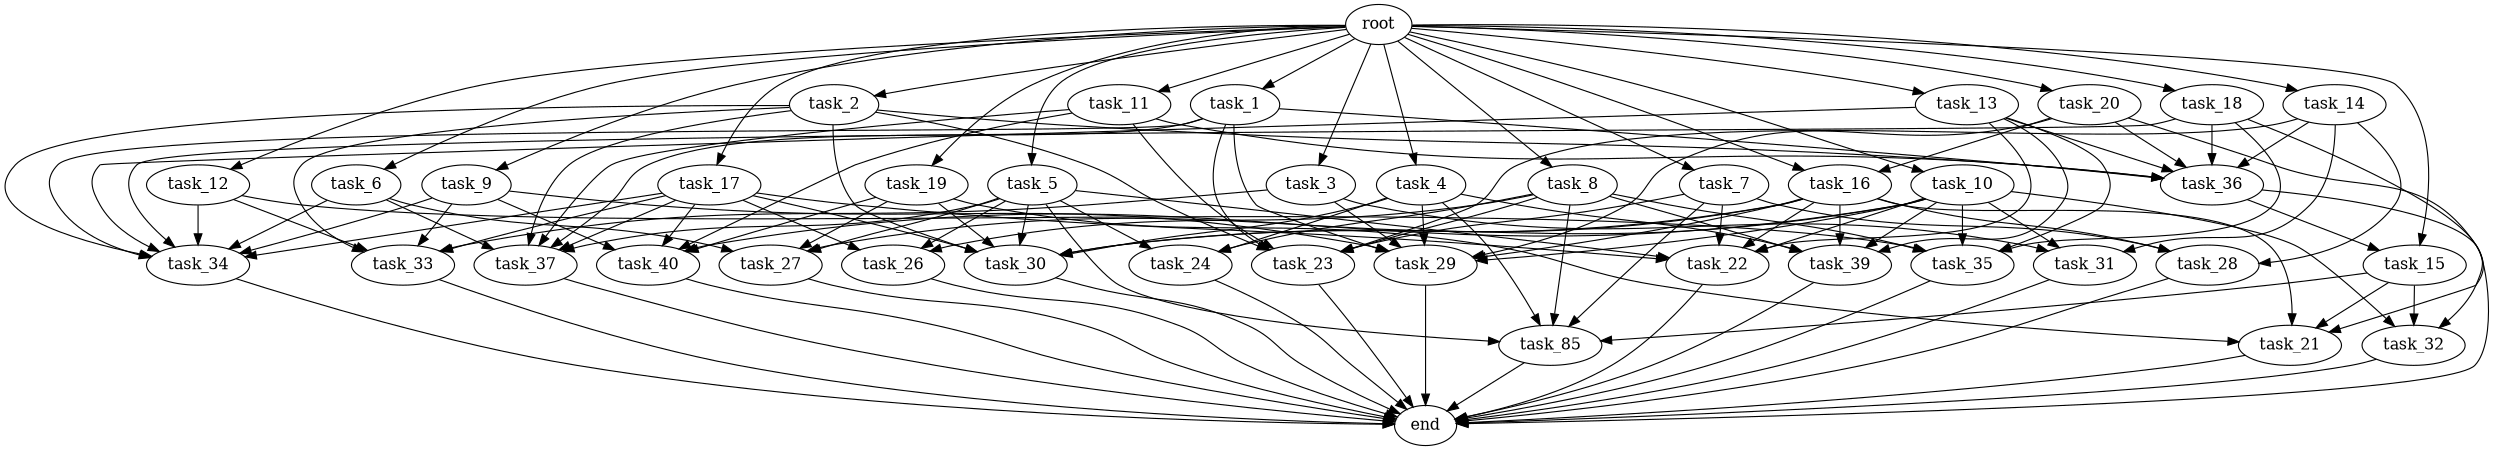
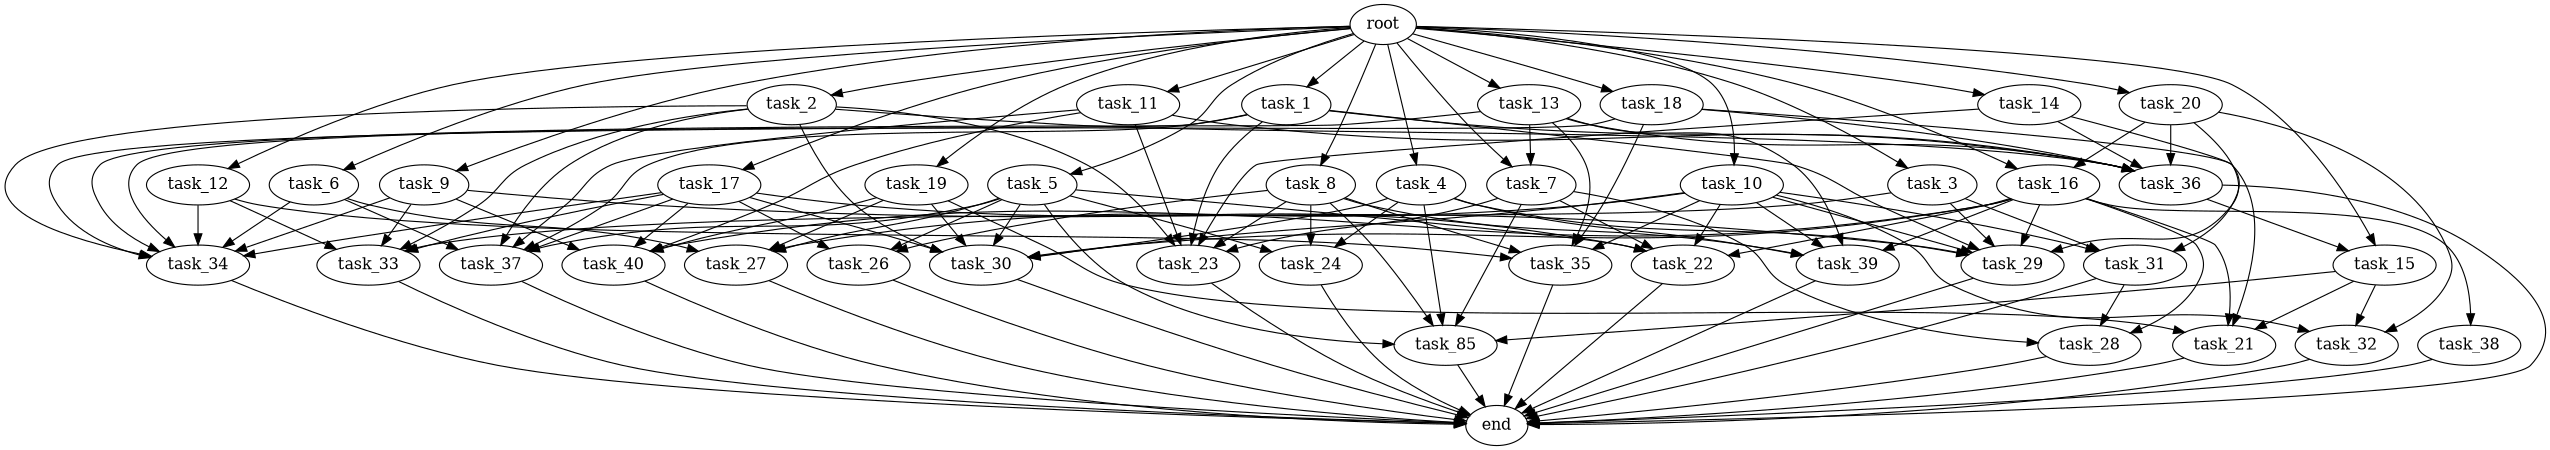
edge "task_14" -> "task_28": now "task_31" -> "task_28"
edge "task_13" -> "task_22": now "task_13" -> "task_7"
node "task_38": added
